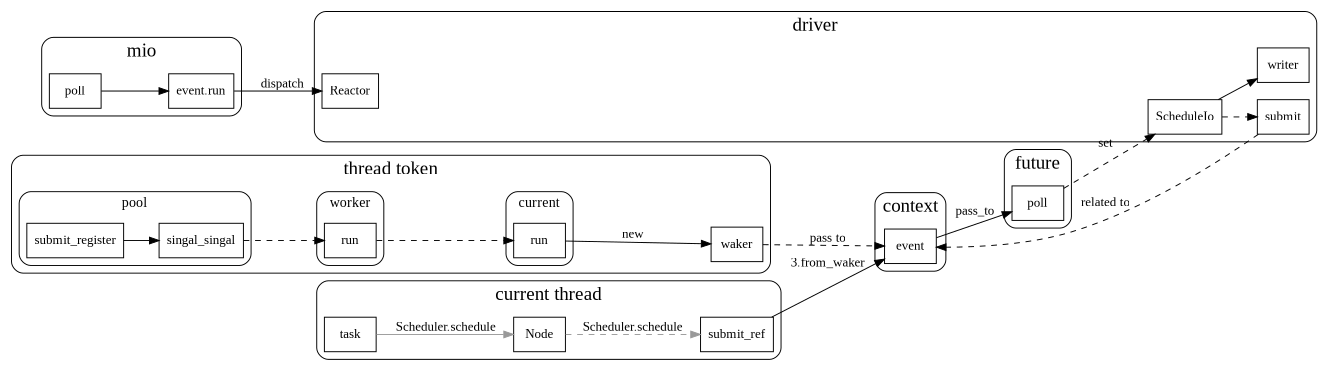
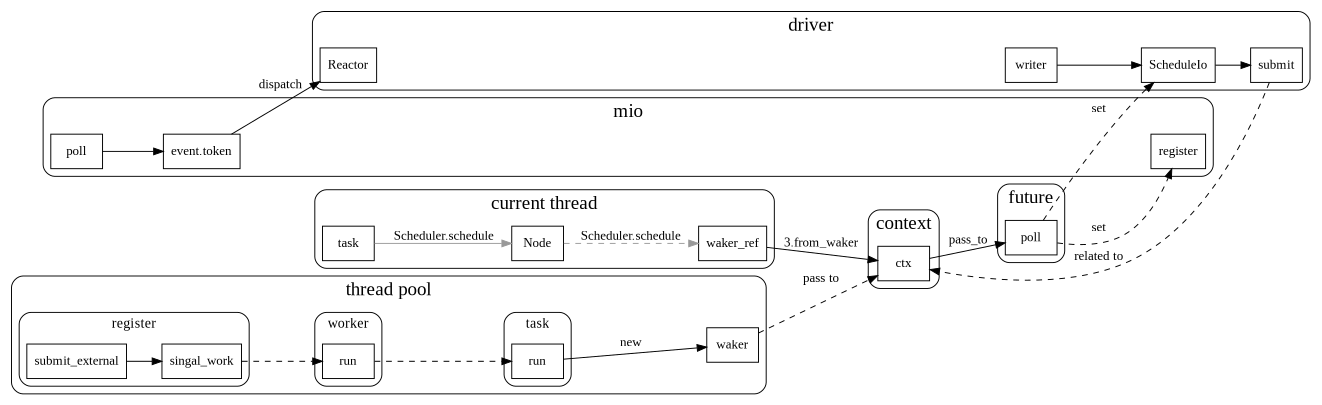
node "event.run": label "event.run" -> "event.token"
edge "ScheduleIo" -> "writer": reversed
edge "ScheduleIo" -> "submit": style dashed -> solid
node "register": added
cluster "thread token": label "thread token" -> "thread pool"
cluster "pool": label "pool" -> "register"
cluster "current": label "current" -> "task"
node "submit_register": label "submit_register" -> "submit_external"
node "singal_singal": label "singal_singal" -> "singal_work"
node "event": label "event" -> "ctx"
node "submit_ref": label "submit_ref" -> "waker_ref"
